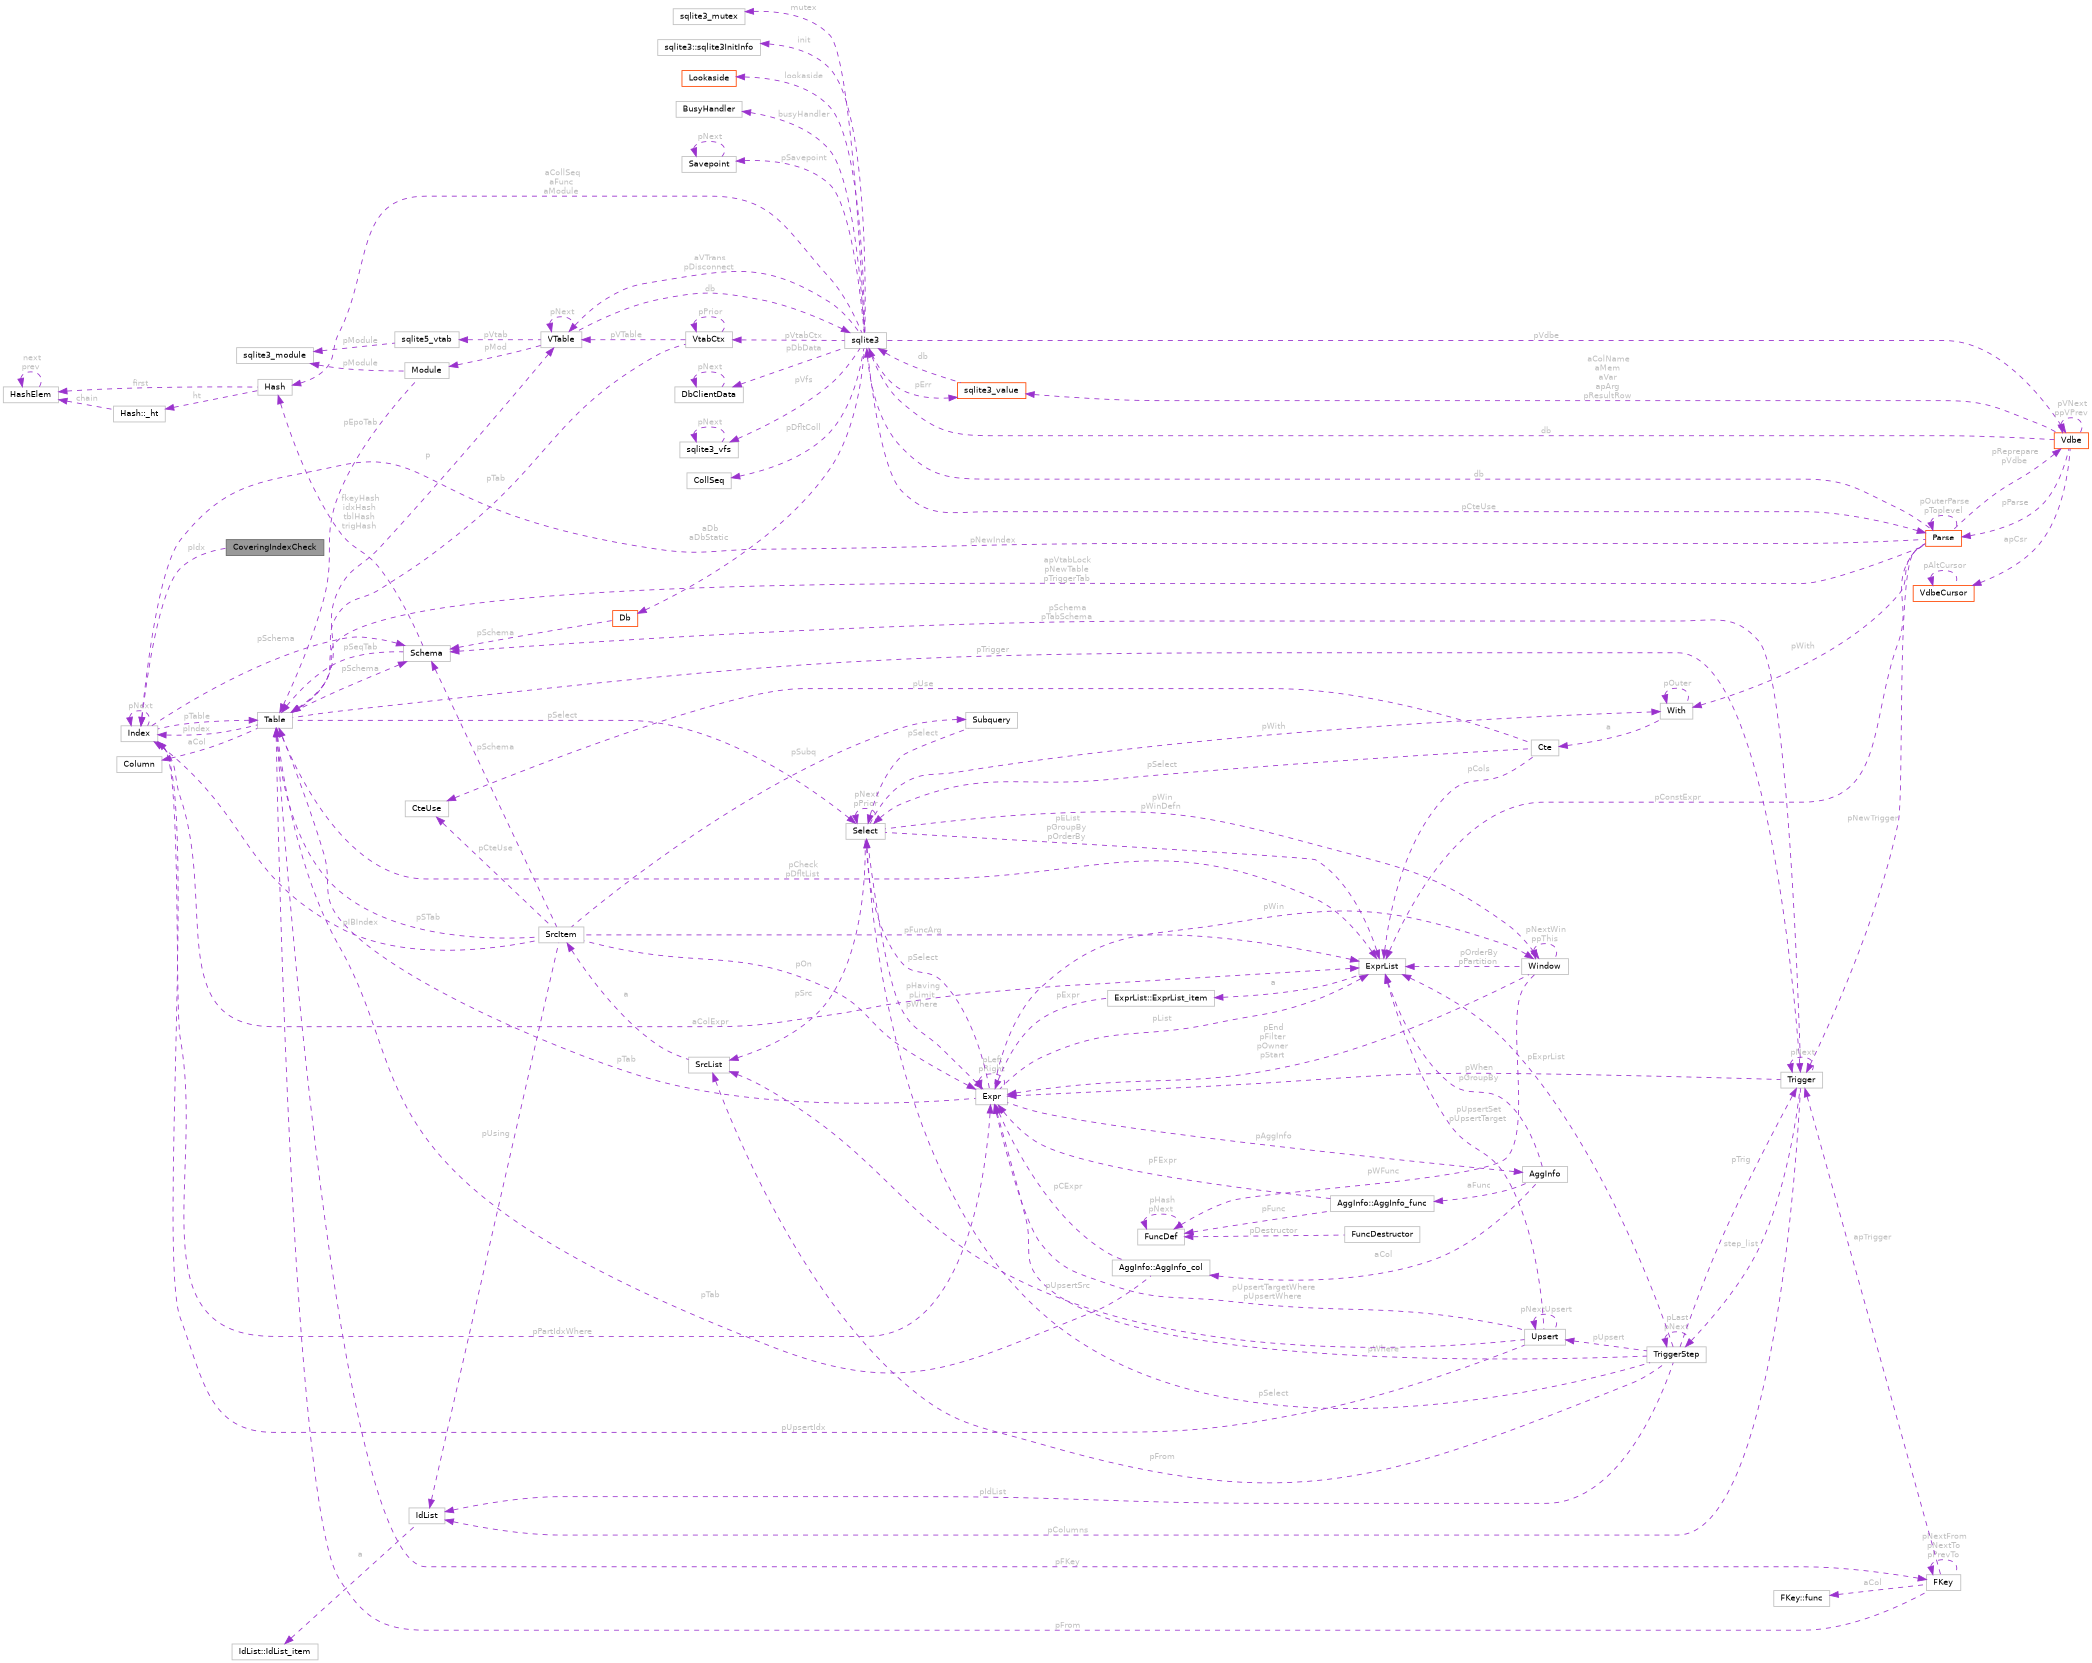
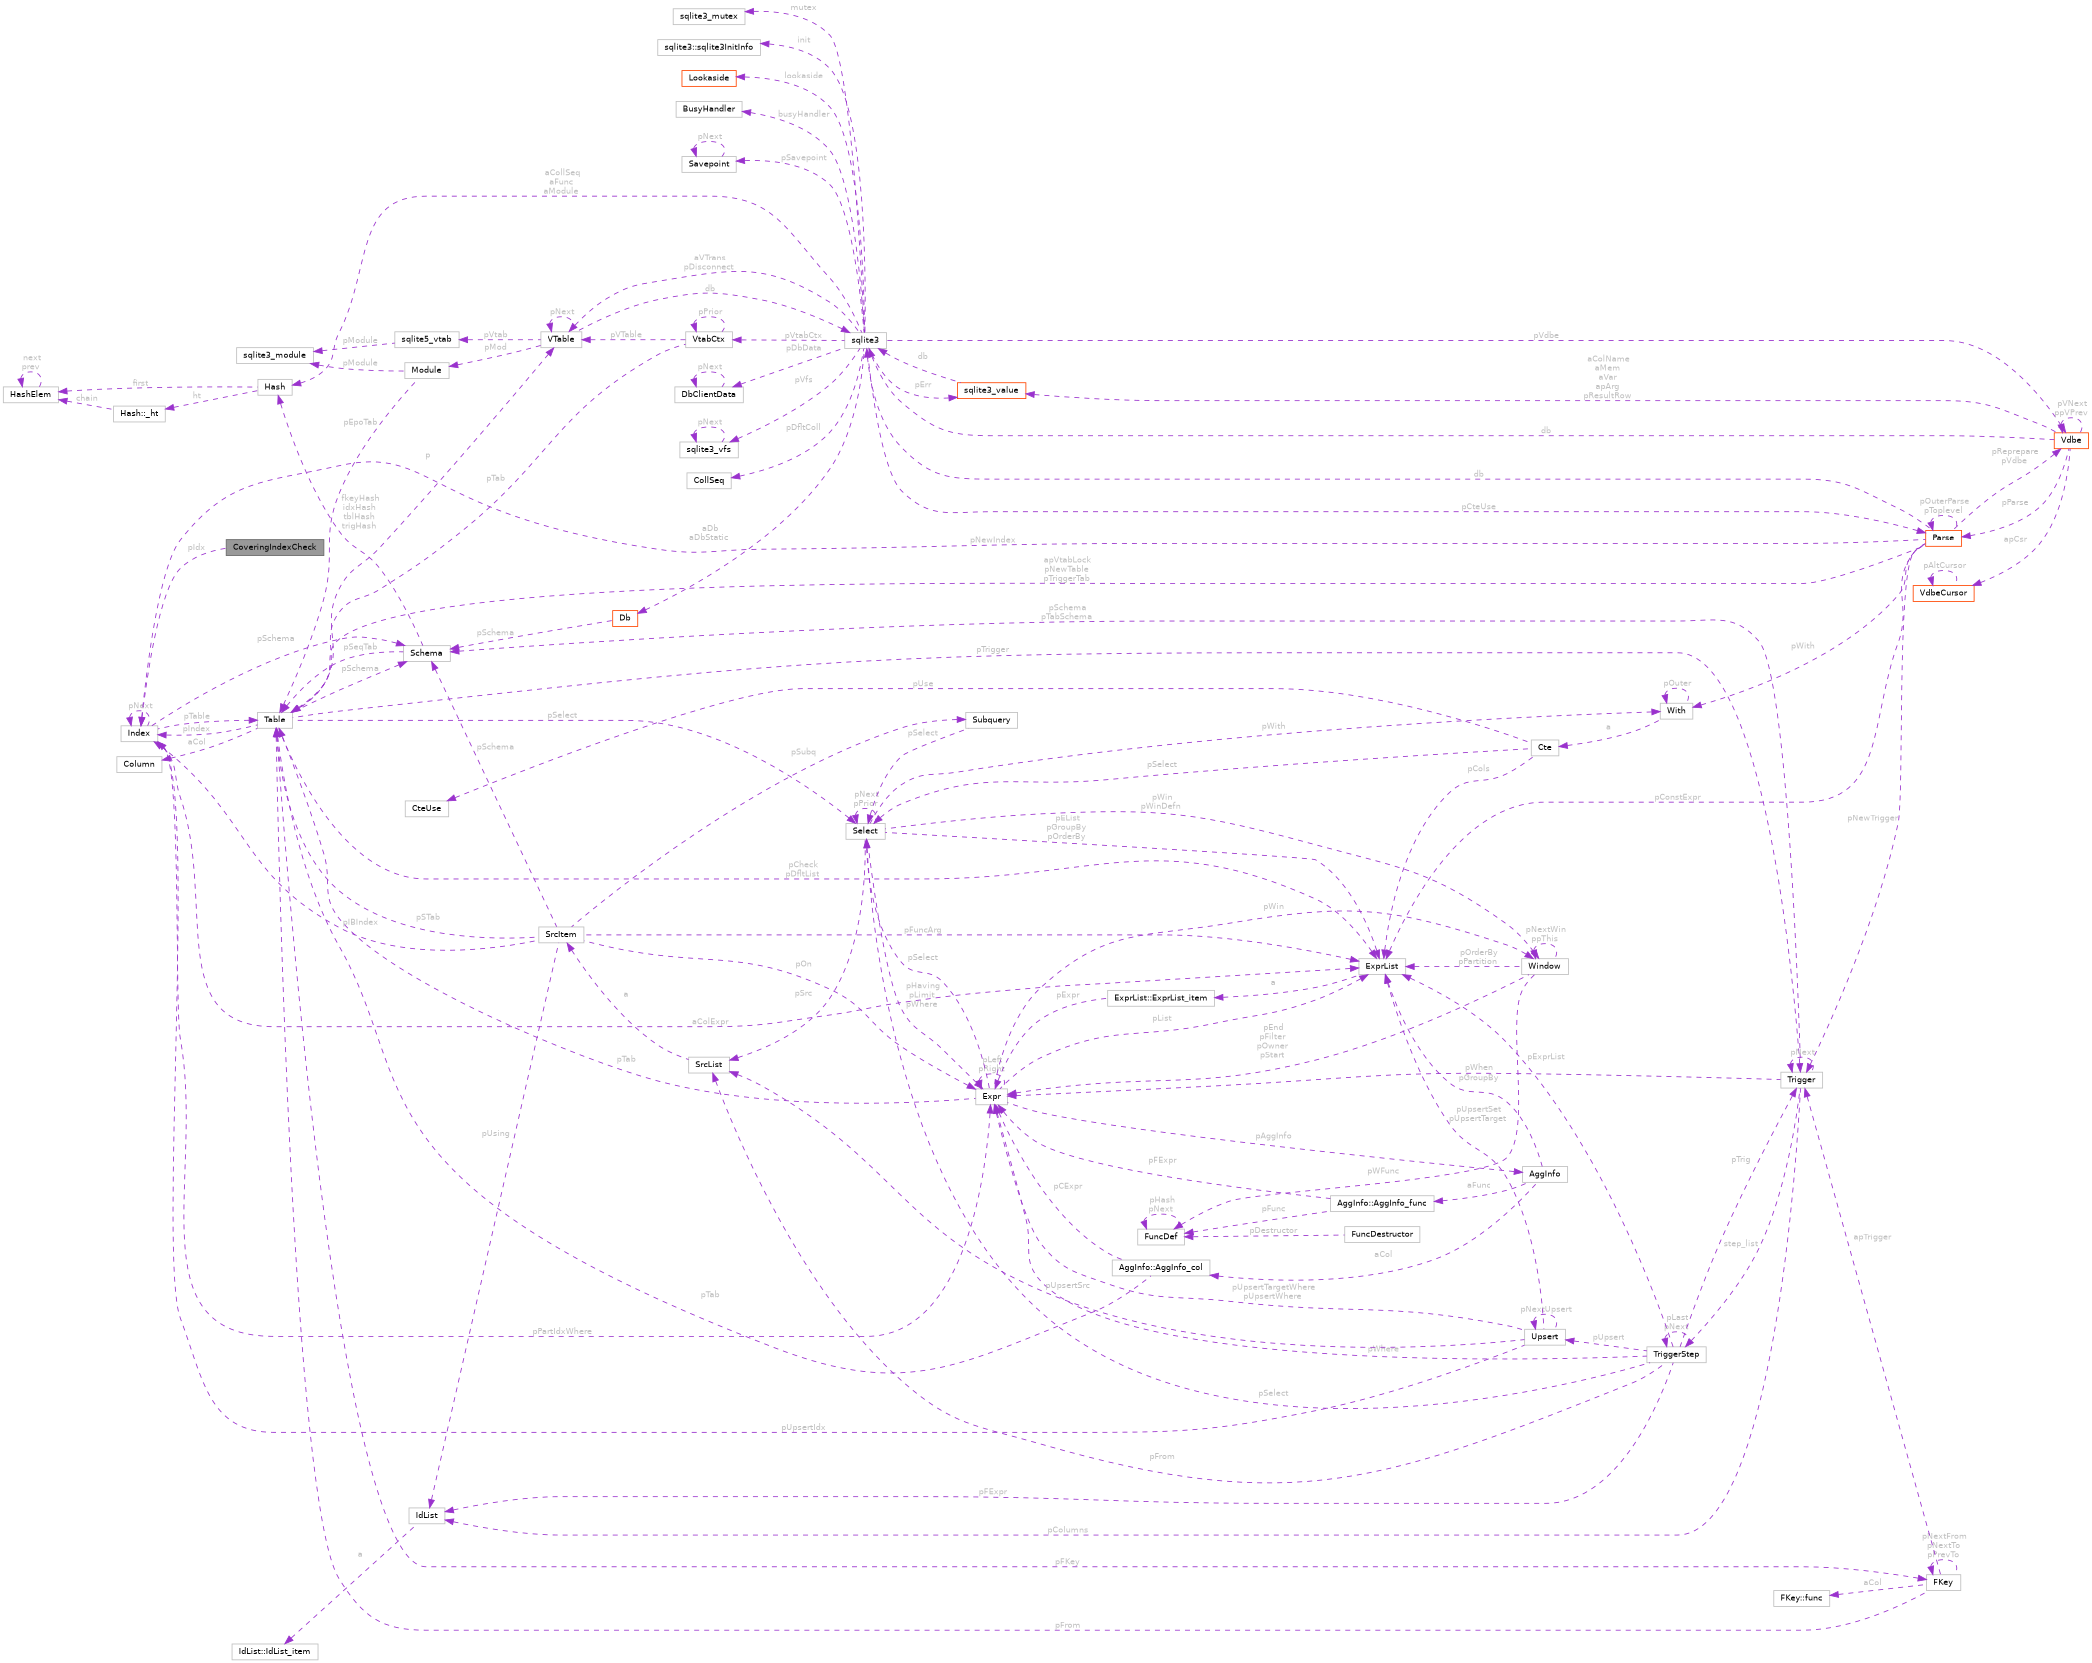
edge "SrcItem" -> "CteUse": removed, label "pCteUse"
edge "TriggerStep" -> "IdList": label " pIdList" -> " pFExpr"
